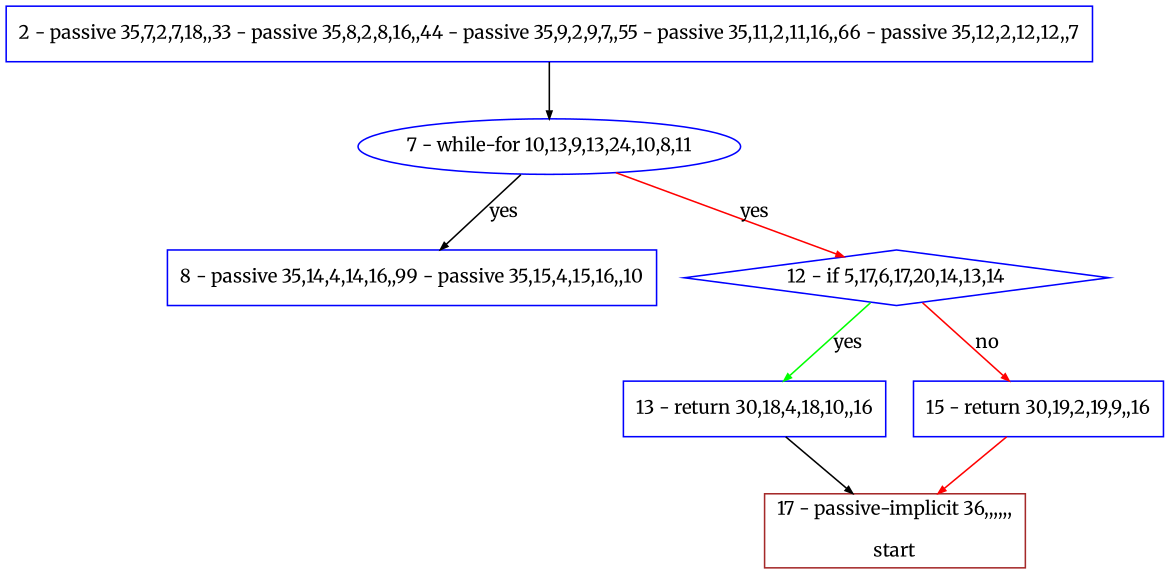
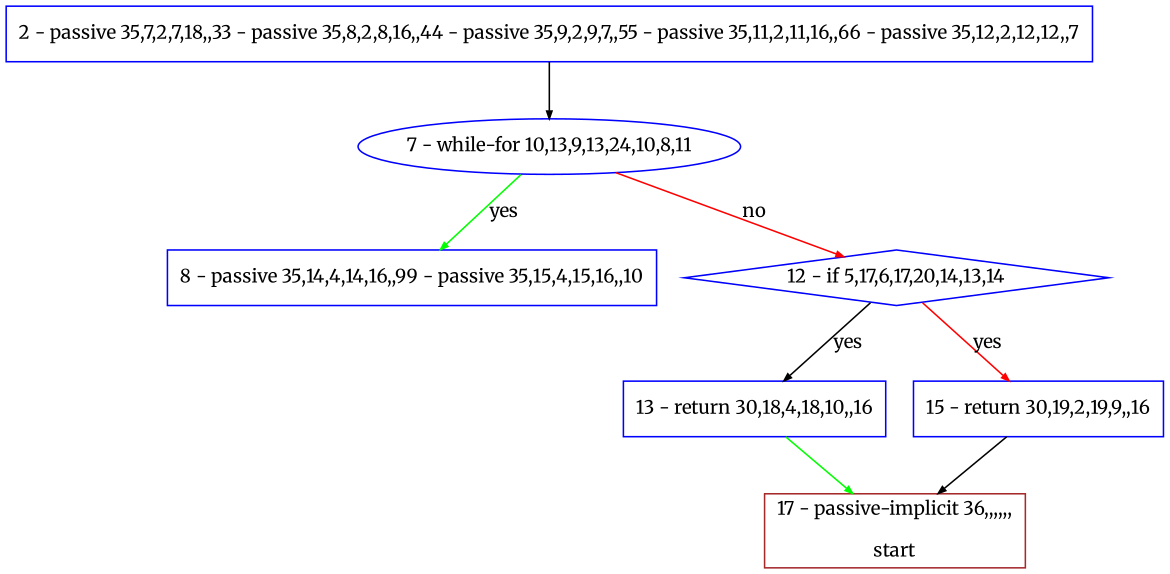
edge "7 - while-for 10,13,9,13,24,10,8,11" -> "8 - passive 35,14,4,14,16,,99 - passive 35,15,4,15,16,,10": color #000000 -> #00ff00
edge "7 - while-for 10,13,9,13,24,10,8,11" -> "12 - if 5,17,6,17,20,14,13,14": label "yes" -> "no"
edge "12 - if 5,17,6,17,20,14,13,14" -> "13 - return 30,18,4,18,10,,16": color #00ff00 -> #000000
edge "12 - if 5,17,6,17,20,14,13,14" -> "15 - return 30,19,2,19,9,,16": label "no" -> "yes"
edge "13 - return 30,18,4,18,10,,16" -> "17 - passive-implicit 36,,,,,, start": color #000000 -> #00ff00
edge "15 - return 30,19,2,19,9,,16" -> "17 - passive-implicit 36,,,,,, start": color #ff0000 -> #000000
